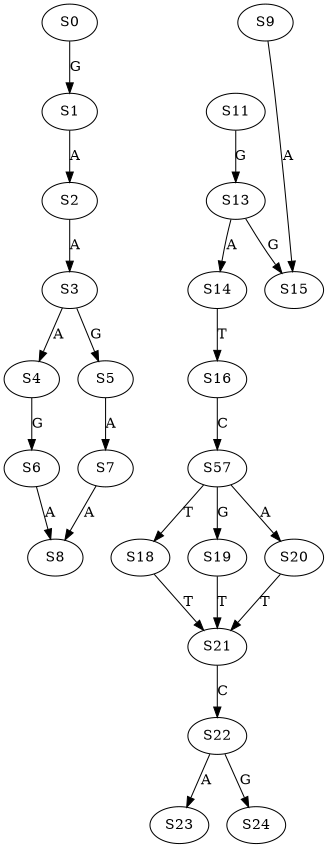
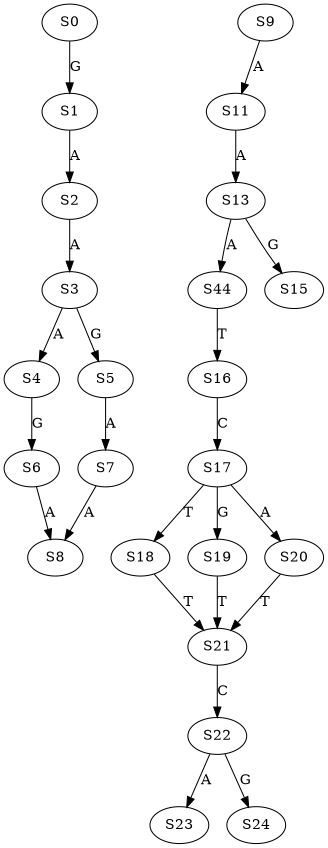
edge "S9" -> "S15": now "S9" -> "S11"
edge "S11" -> "S13": label "G" -> "A"
node "S14": label "S14" -> "S44"
node "S57": label "S57" -> "S17"
